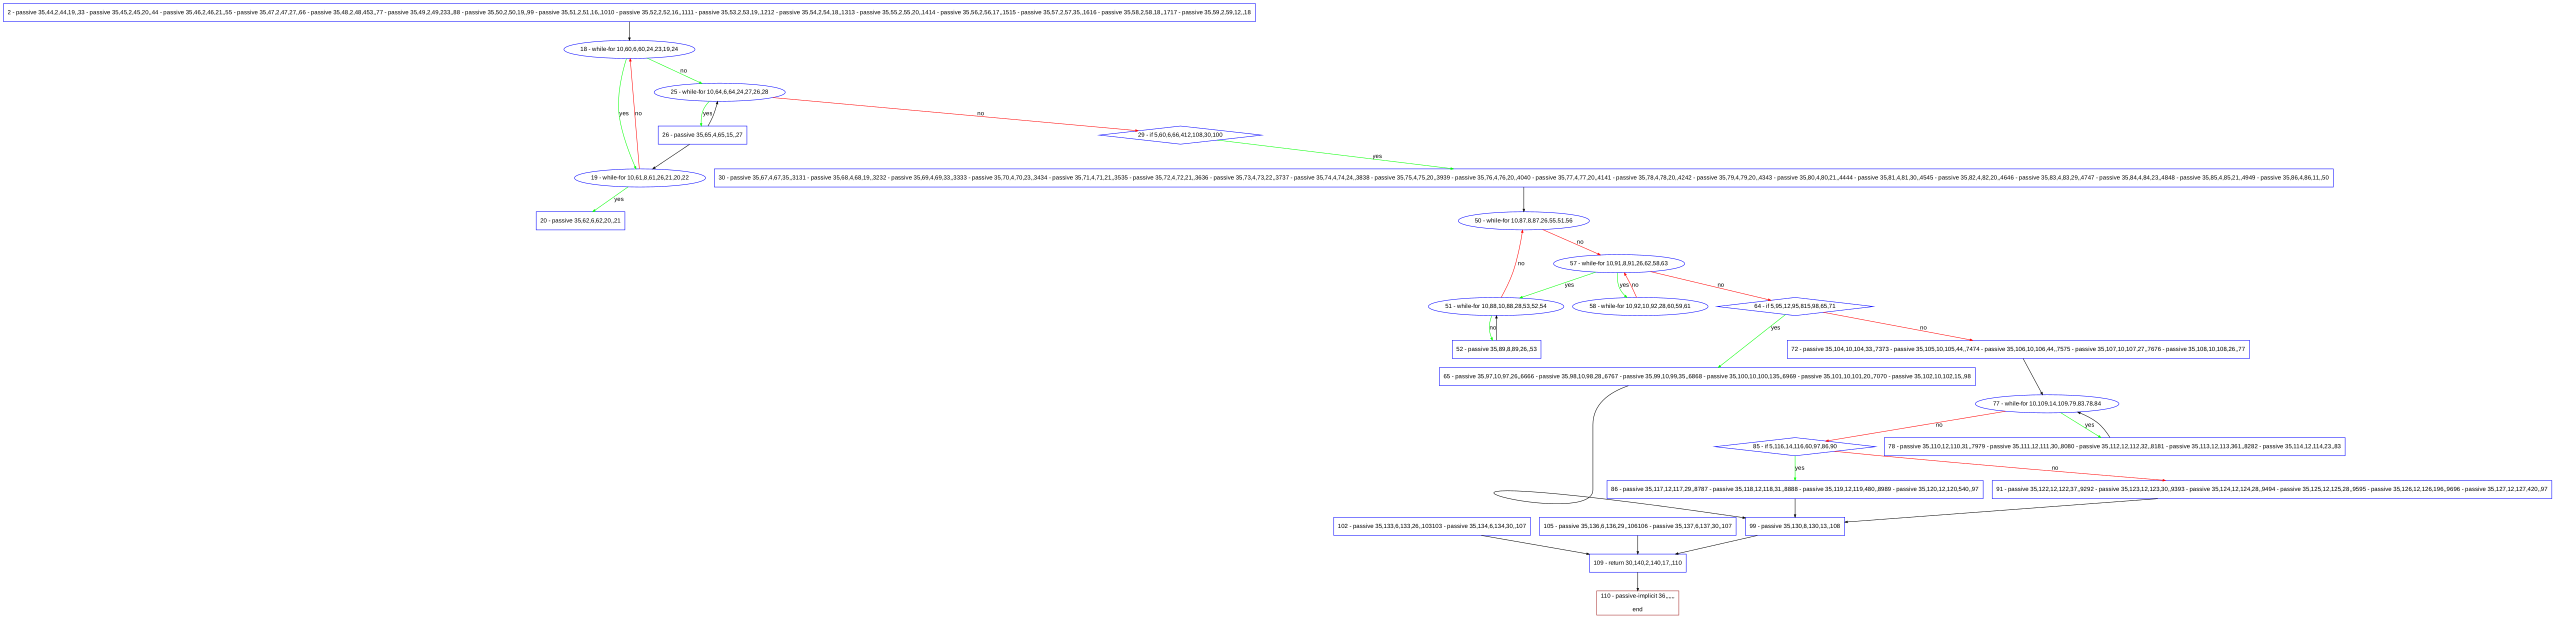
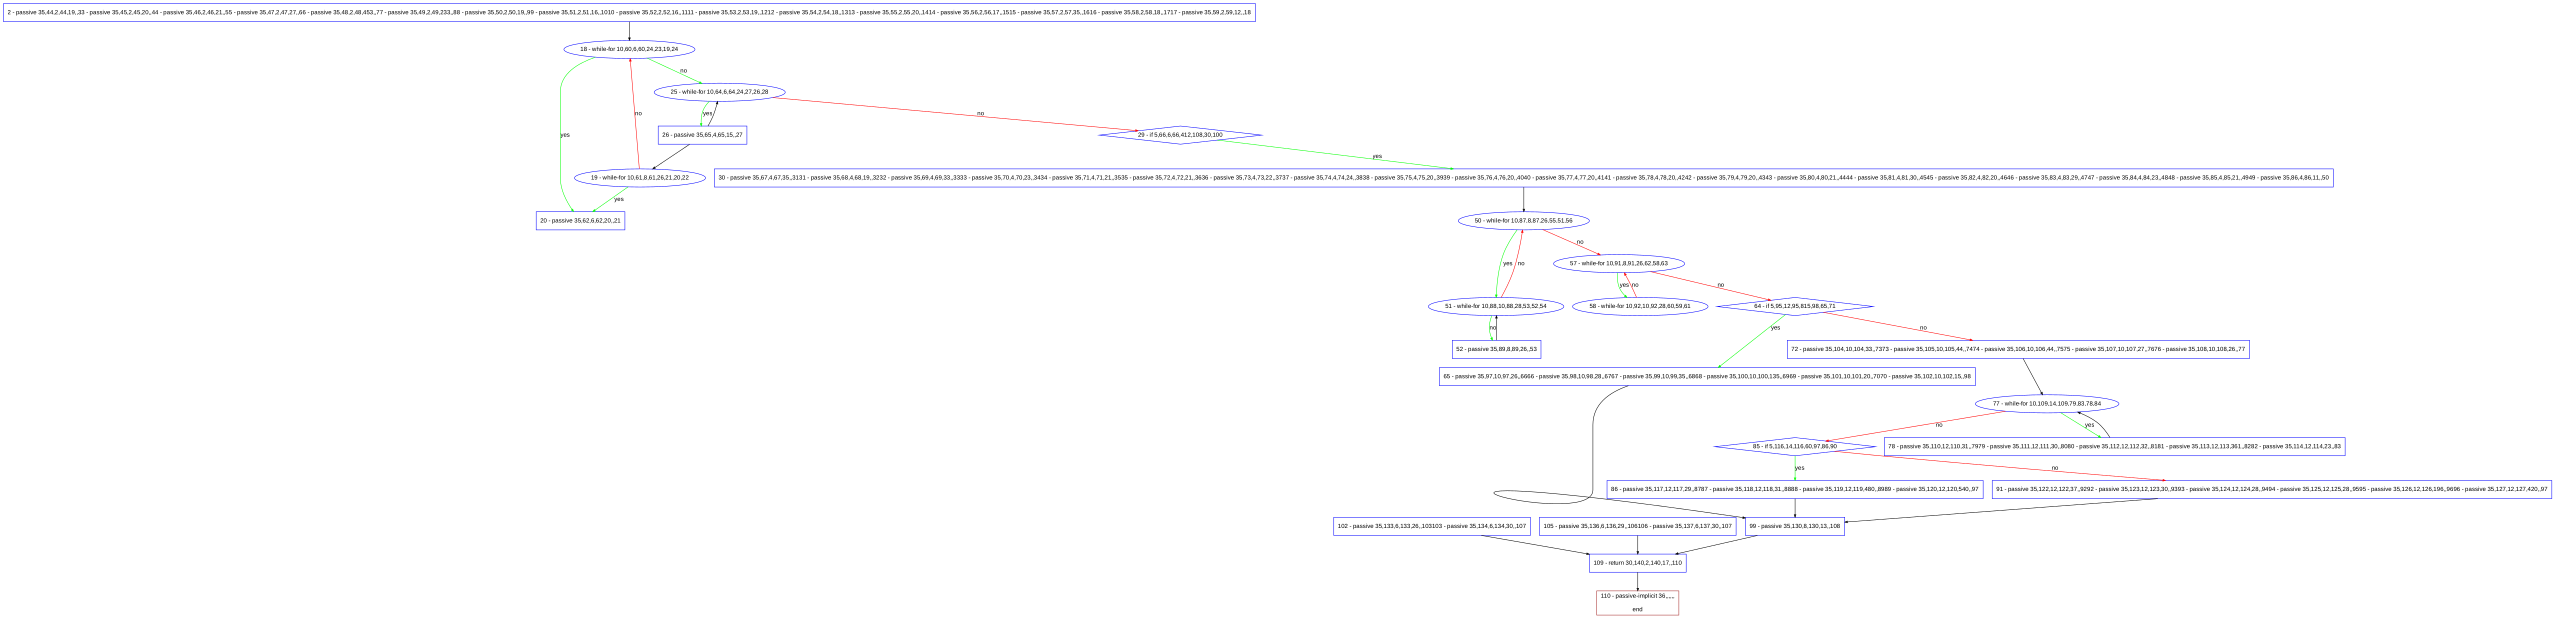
edge "18 - while-for 10,60,6,60,24,23,19,24" -> "19 - while-for 10,61,8,61,26,21,20,22": now "18 - while-for 10,60,6,60,24,23,19,24" -> "20 - passive 35,62,6,62,20,,21"
node "29 - if 5,60,6,66,412,108,30,100": label "29 - if 5,60,6,66,412,108,30,100" -> "29 - if 5,66,6,66,412,108,30,100"
edge "57 - while-for 10,91,8,91,26,62,58,63" -> "51 - while-for 10,88,10,88,28,53,52,54": now "50 - while-for 10,87,8,87,26,55,51,56" -> "51 - while-for 10,88,10,88,28,53,52,54"
